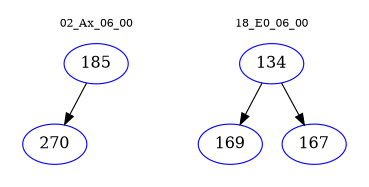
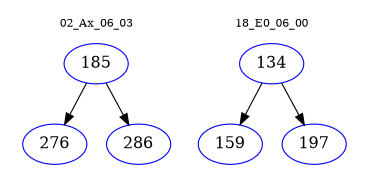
cluster "02_Ax_06_00": label "02_Ax_06_00" -> "02_Ax_06_03"
node "270": label "270" -> "276"
node "286": added
node "169": label "169" -> "159"
node "167": label "167" -> "197"
